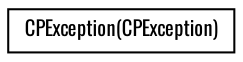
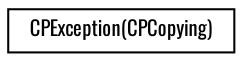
node "CPException(CPException)": label "CPException(CPException)" -> "CPException(CPCopying)"
